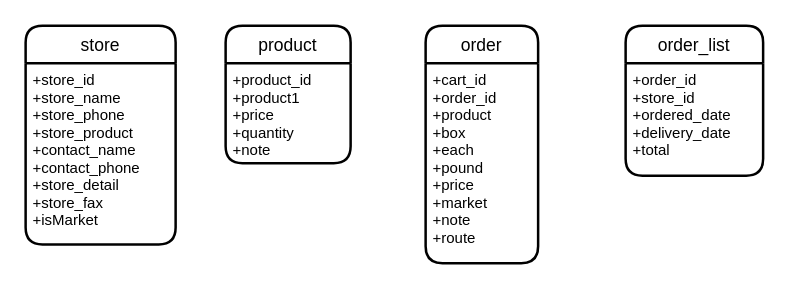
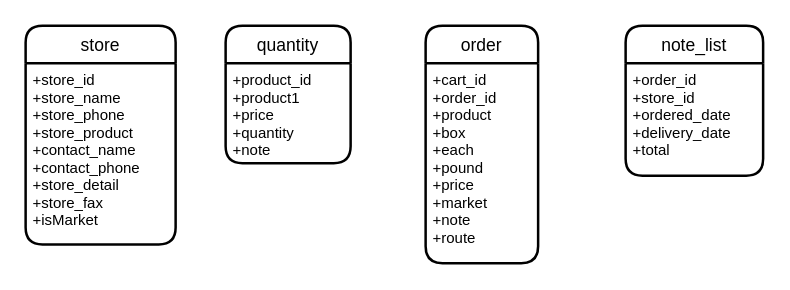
node "product": label "product" -> "quantity"
node "order_list": label "order_list" -> "note_list"
